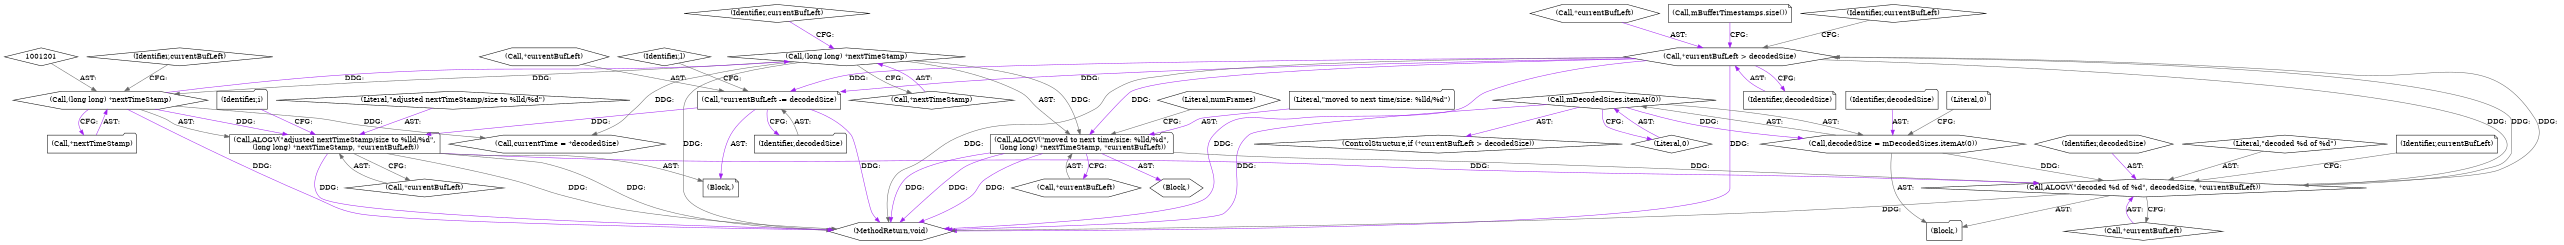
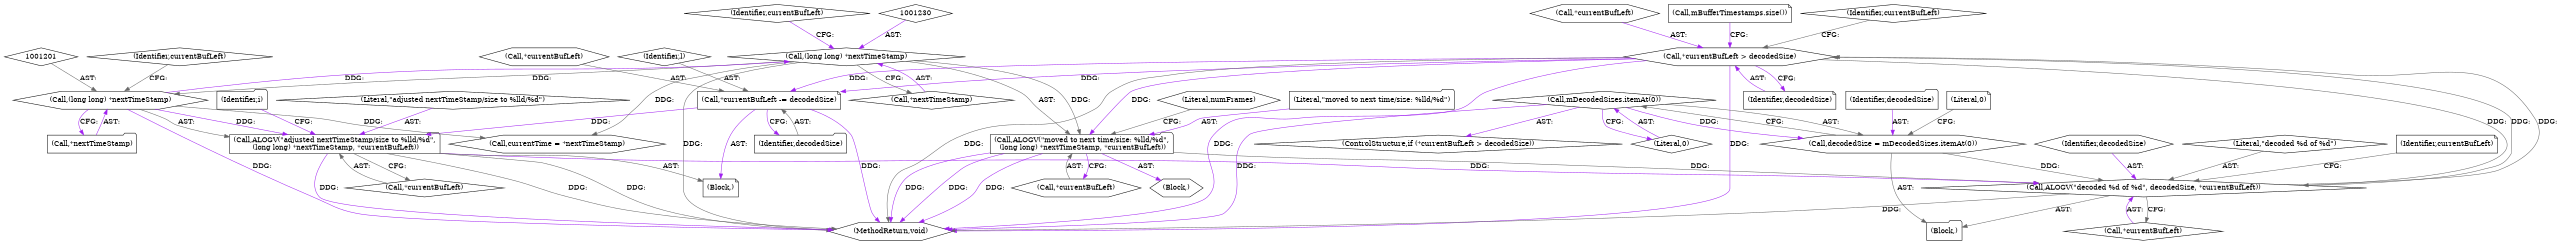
node "1001230": added
edge "(Identifier,l)" -> "(Call,*currentBufLeft -= decodedSize)": label "CFG: " -> "AST: "
edge "(Call,decodedSize = mDecodedSizes.itemAt(0))" -> "(Call,mDecodedSizes.itemAt(0))": label "AST: " -> "CFG: "
node "(Call,currentTime = *decodedSize)": label "(Call,currentTime = *decodedSize)" -> "(Call,currentTime = *nextTimeStamp)"
